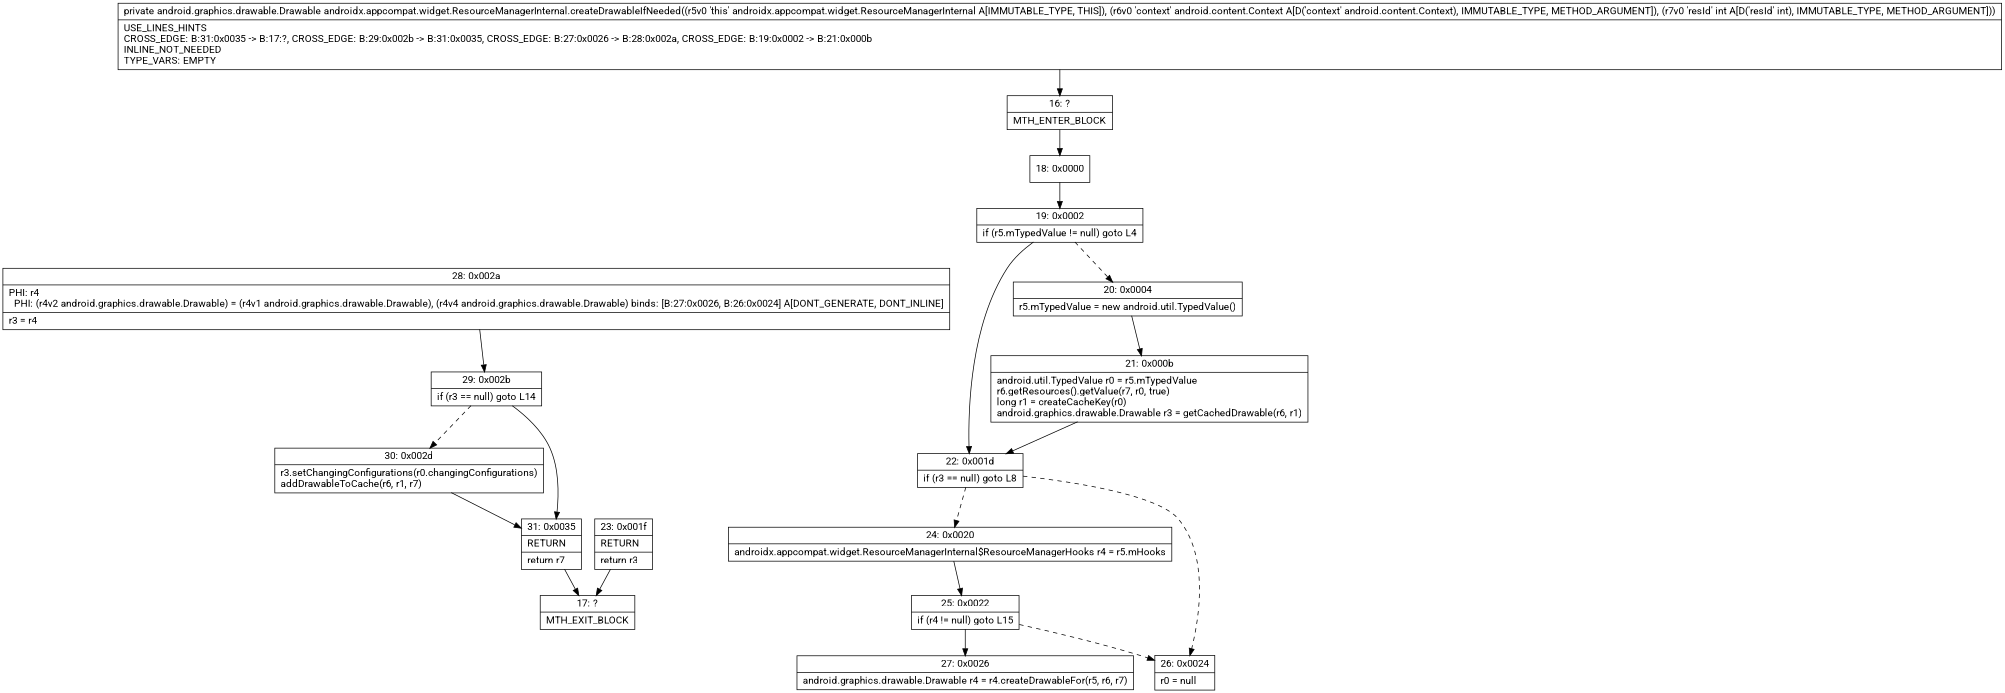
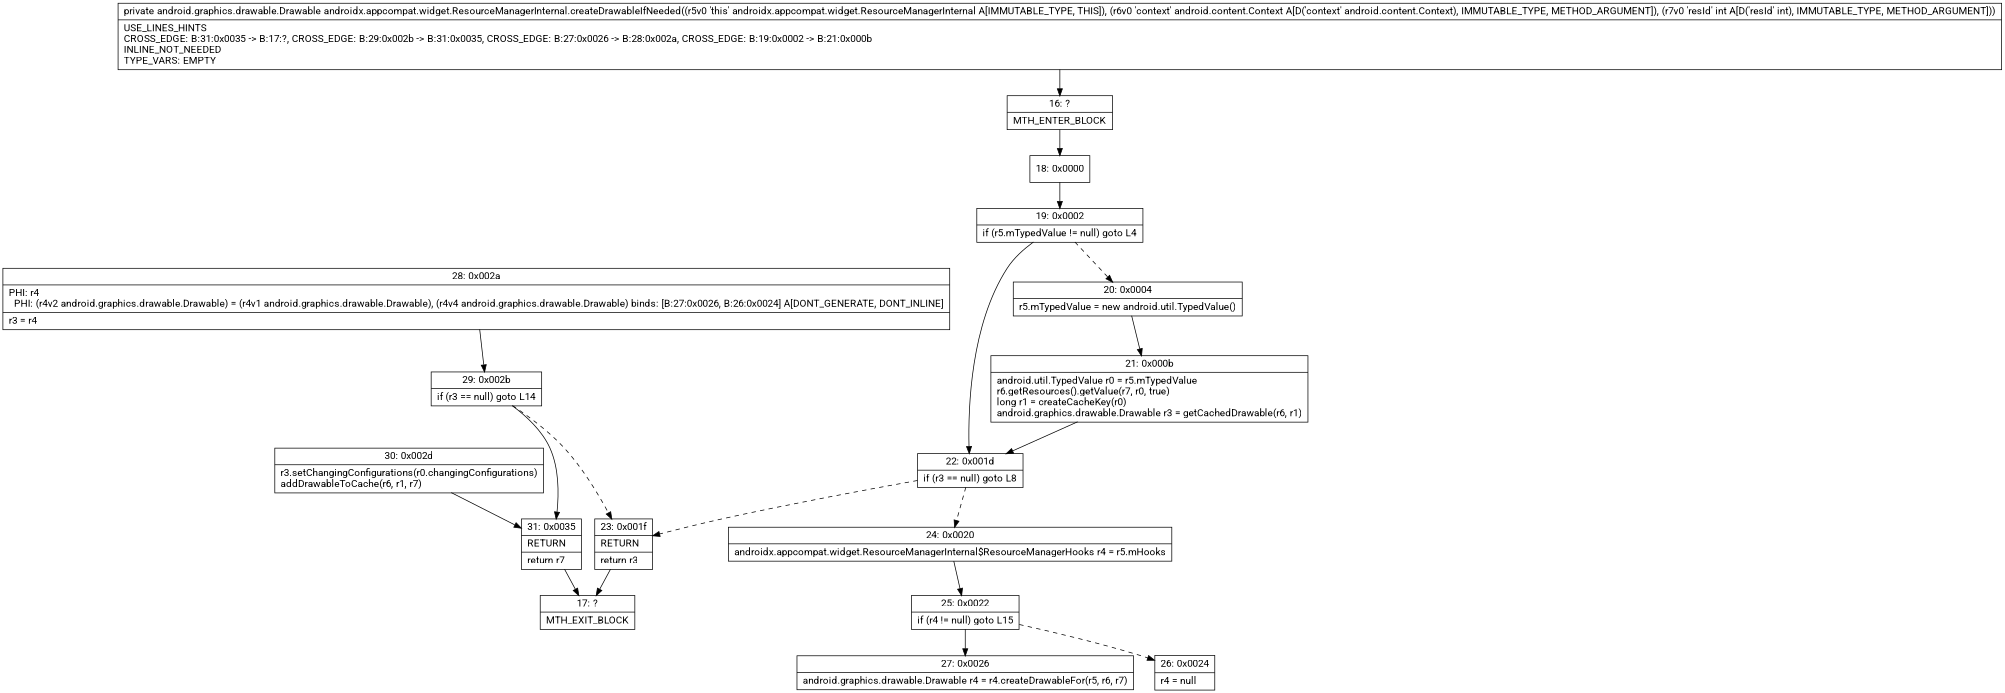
edge "29: 0x002b" -> "30: 0x002d": now "29: 0x002b" -> "23: 0x001f"
edge "22: 0x001d" -> "26: 0x0024": now "22: 0x001d" -> "23: 0x001f"
node "26: 0x0024": text "r0 = null" -> "r4 = null"
